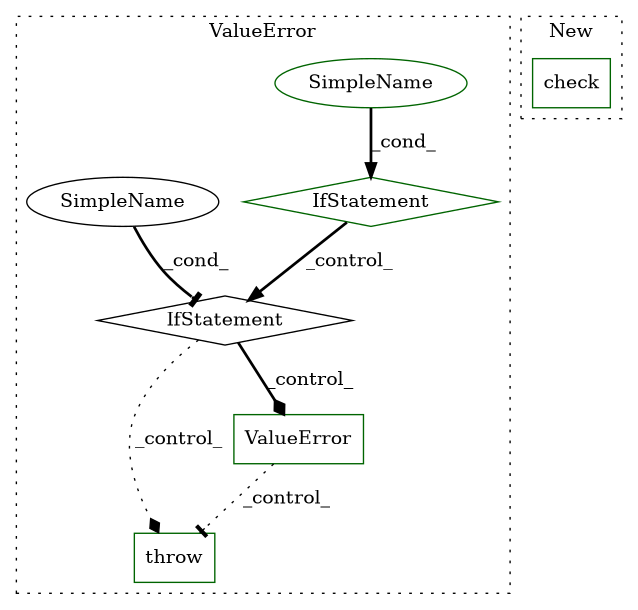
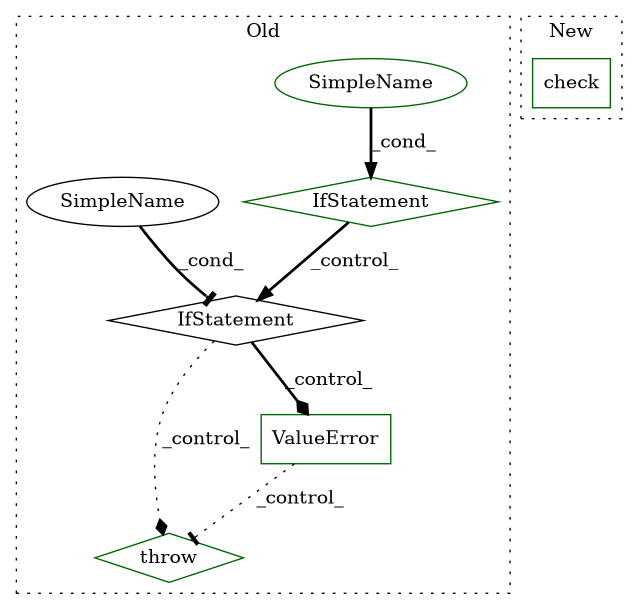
cluster "ValueError": label "ValueError" -> "Old"
node "throw": shape box -> diamond
